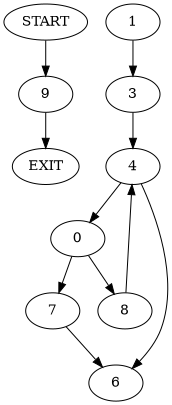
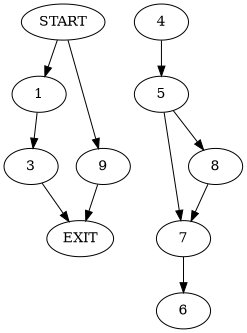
edge "START" -> "1": added
edge "3" -> "4": now "3" -> "EXIT"
node "0": label "0" -> "5"
edge "8" -> "4": now "8" -> "7"
edge "4" -> "6": removed
